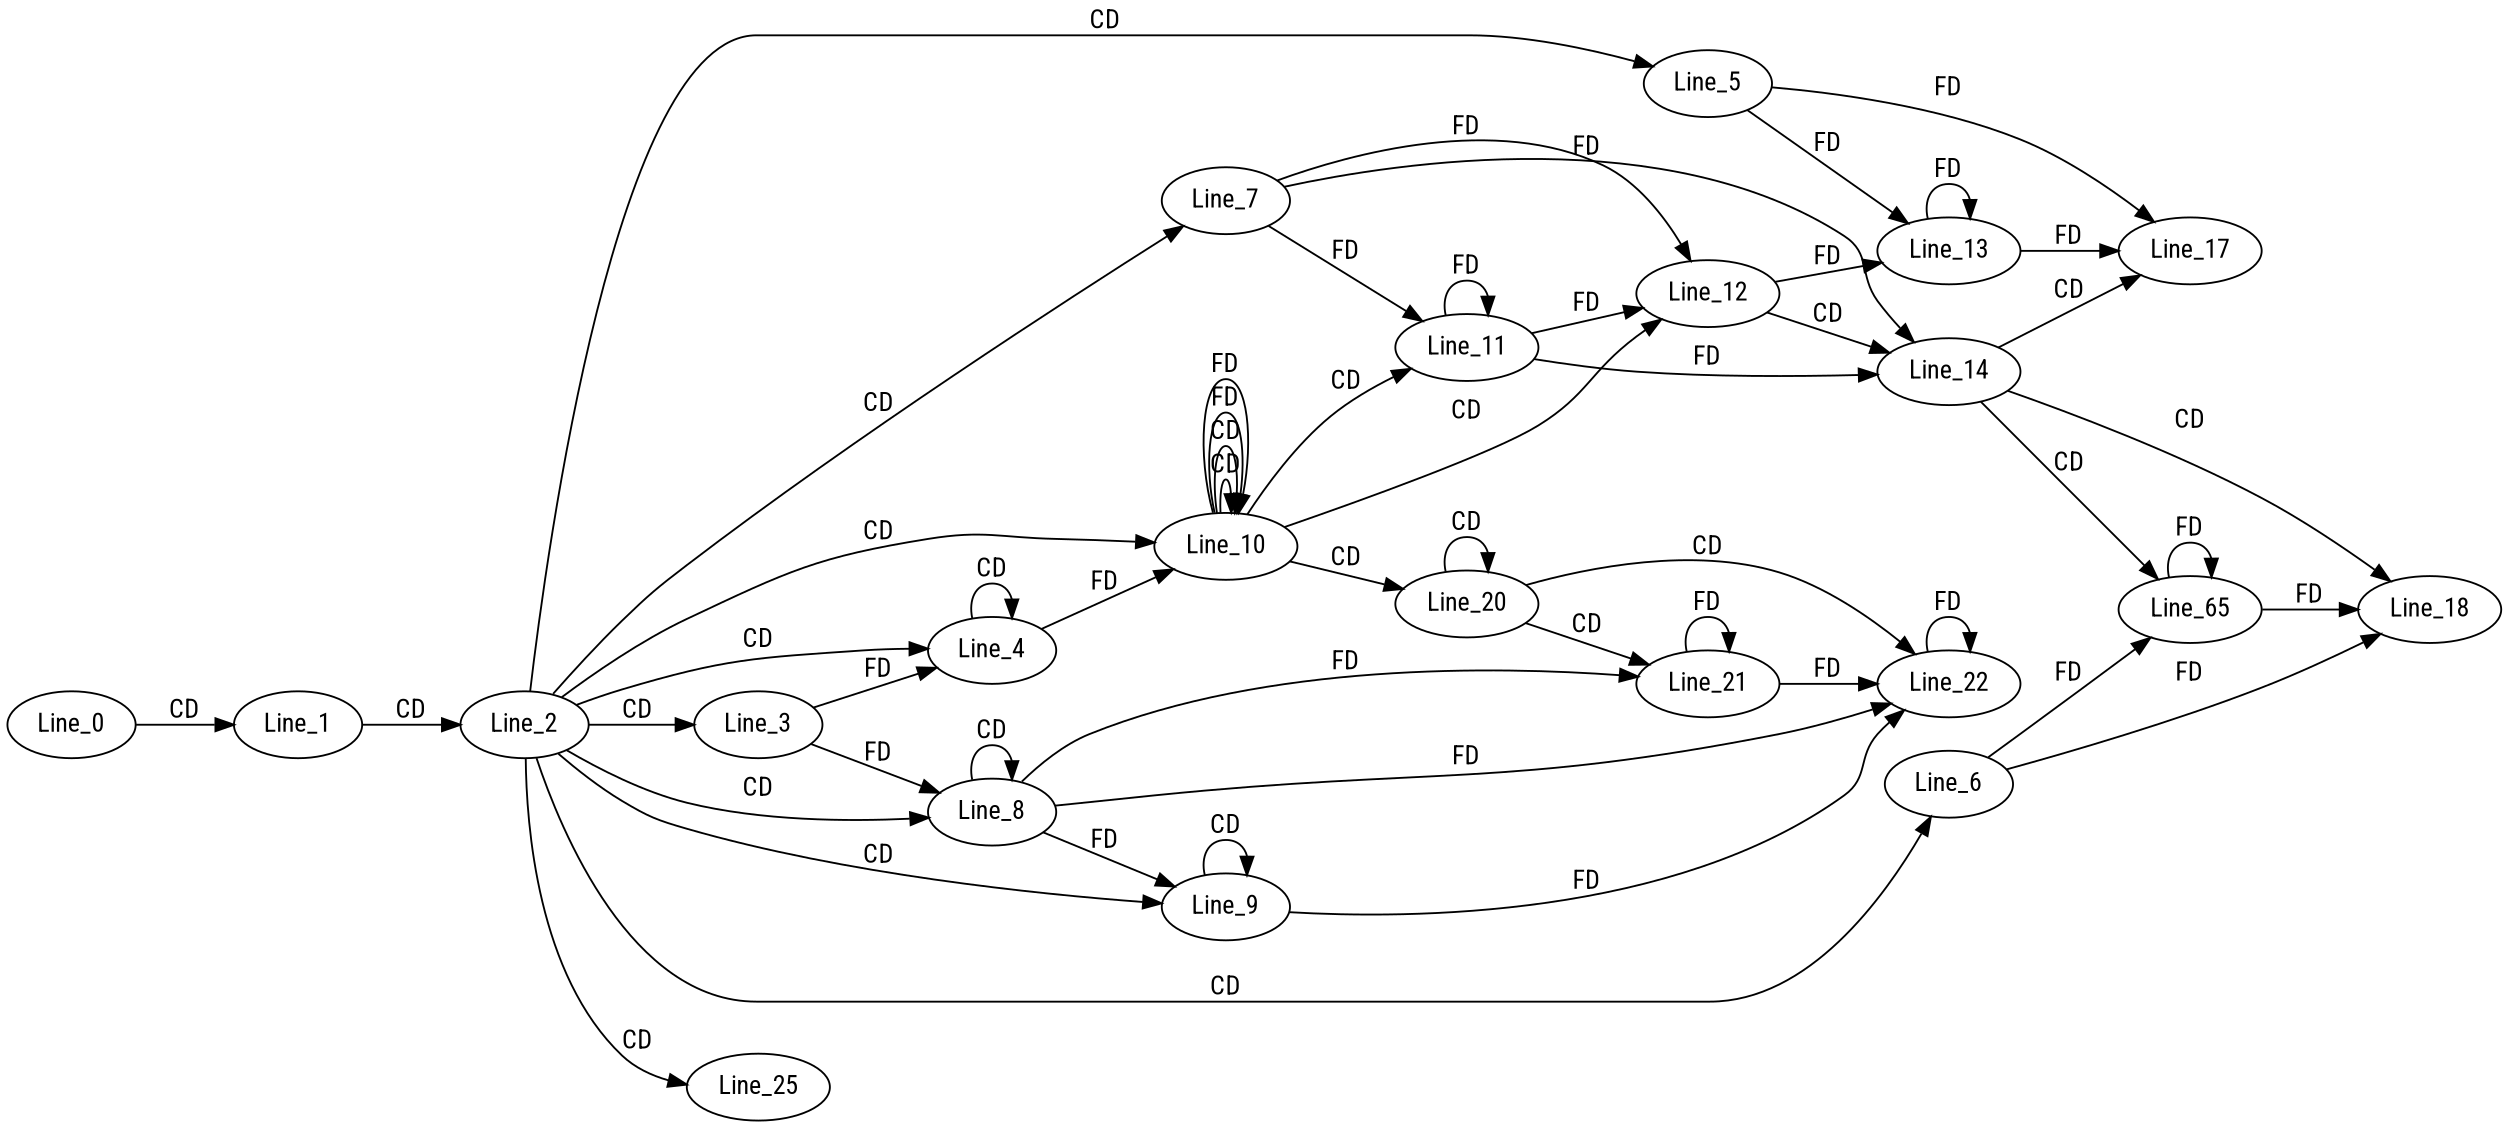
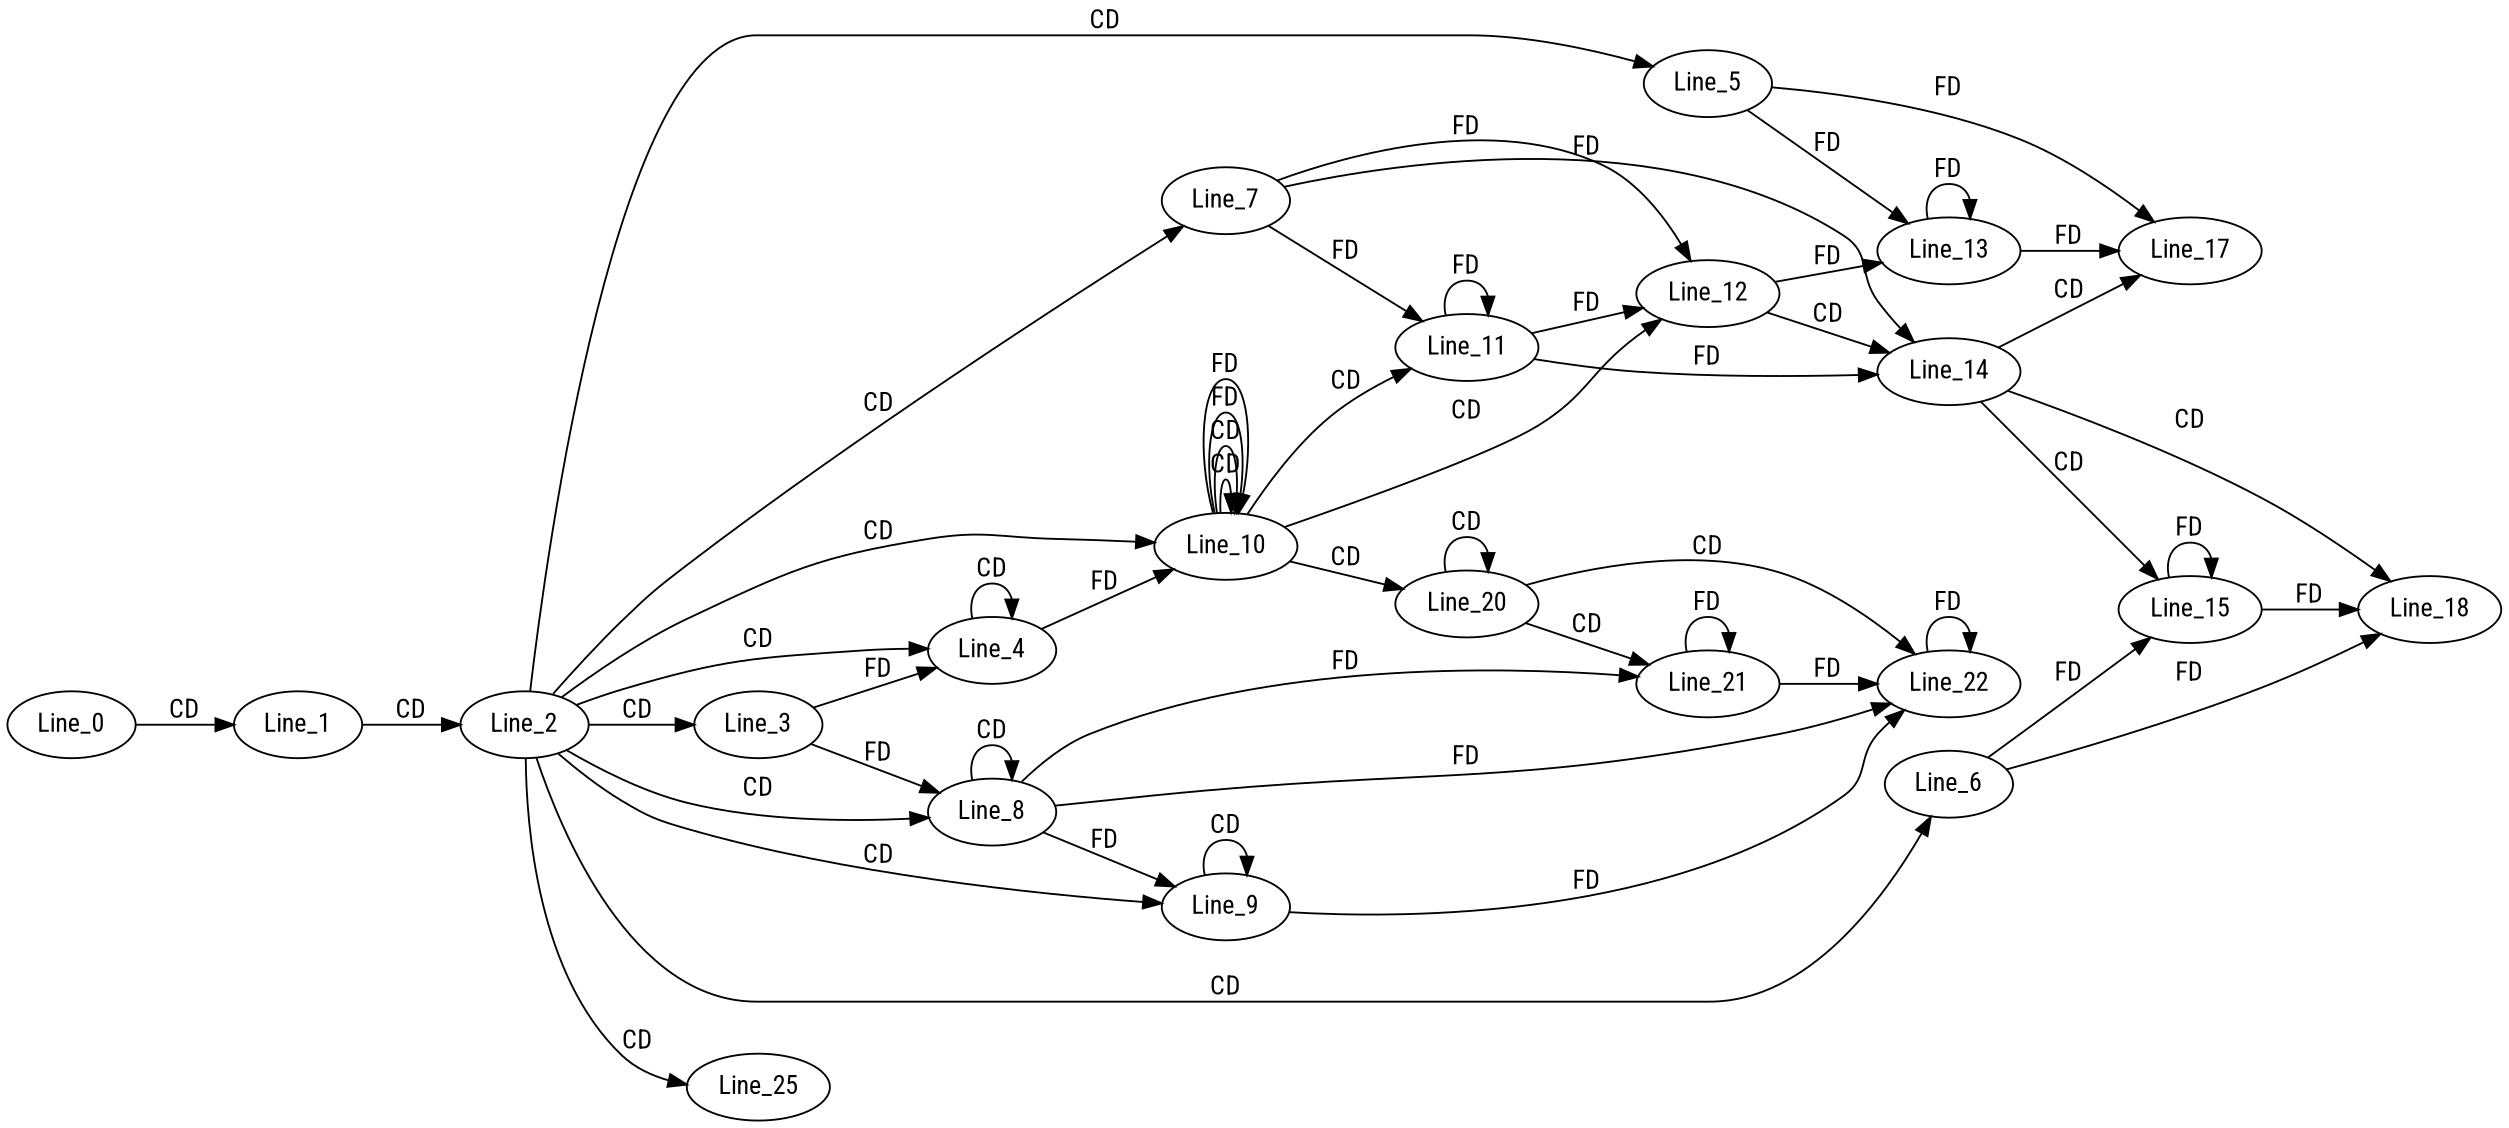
node "Line_65": label "Line_65" -> "Line_15"
